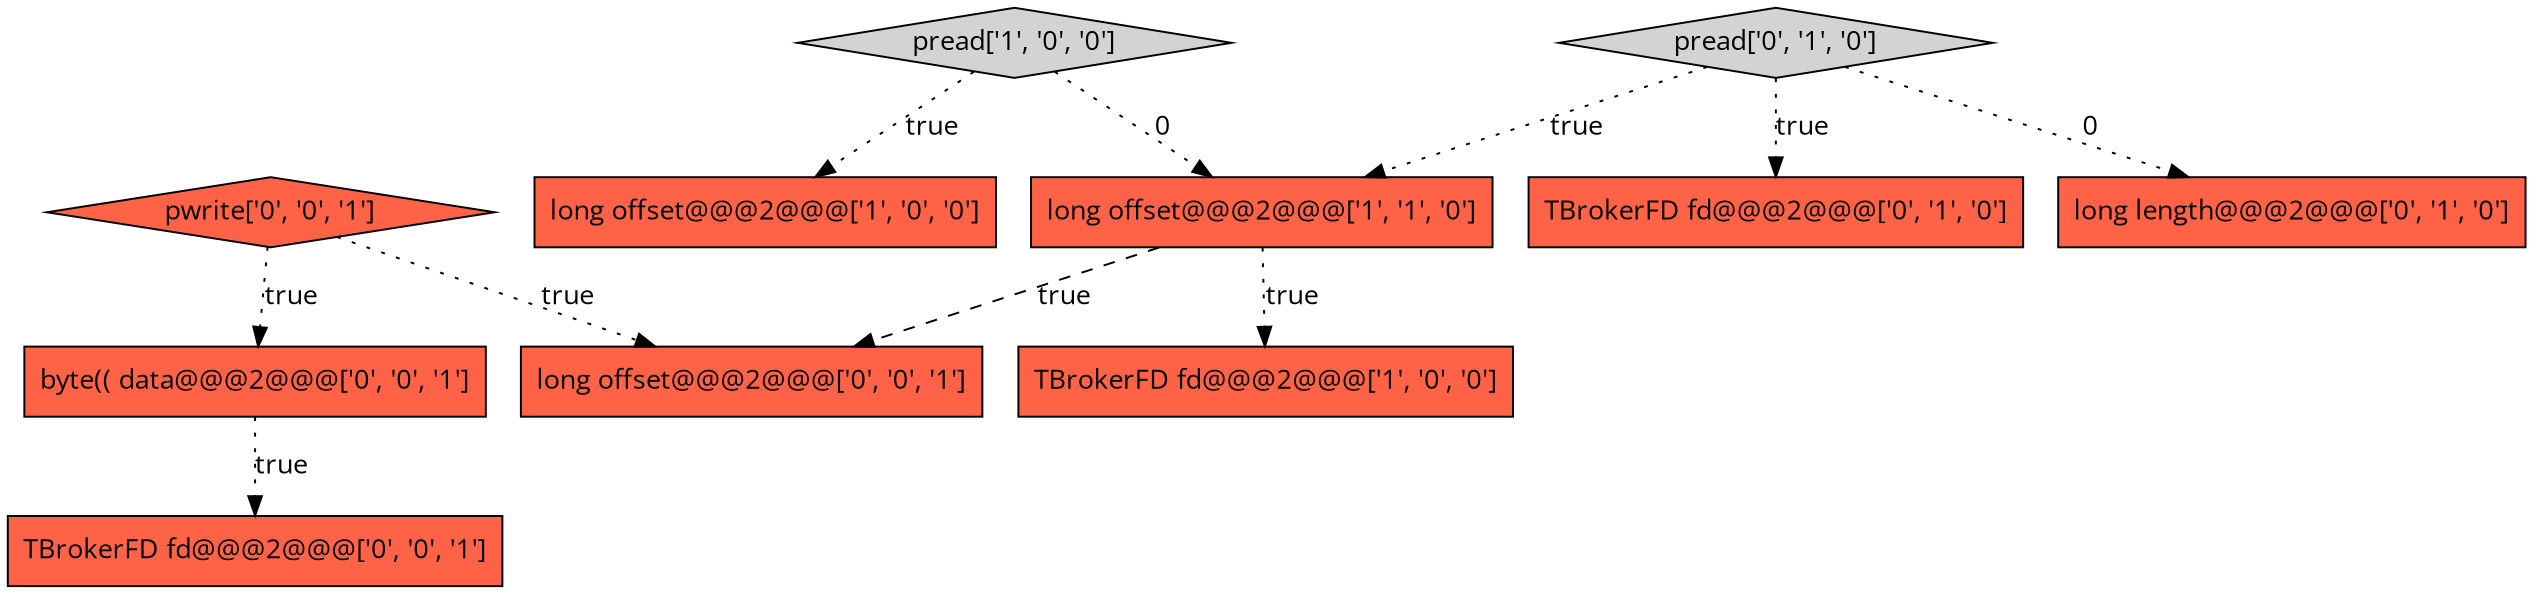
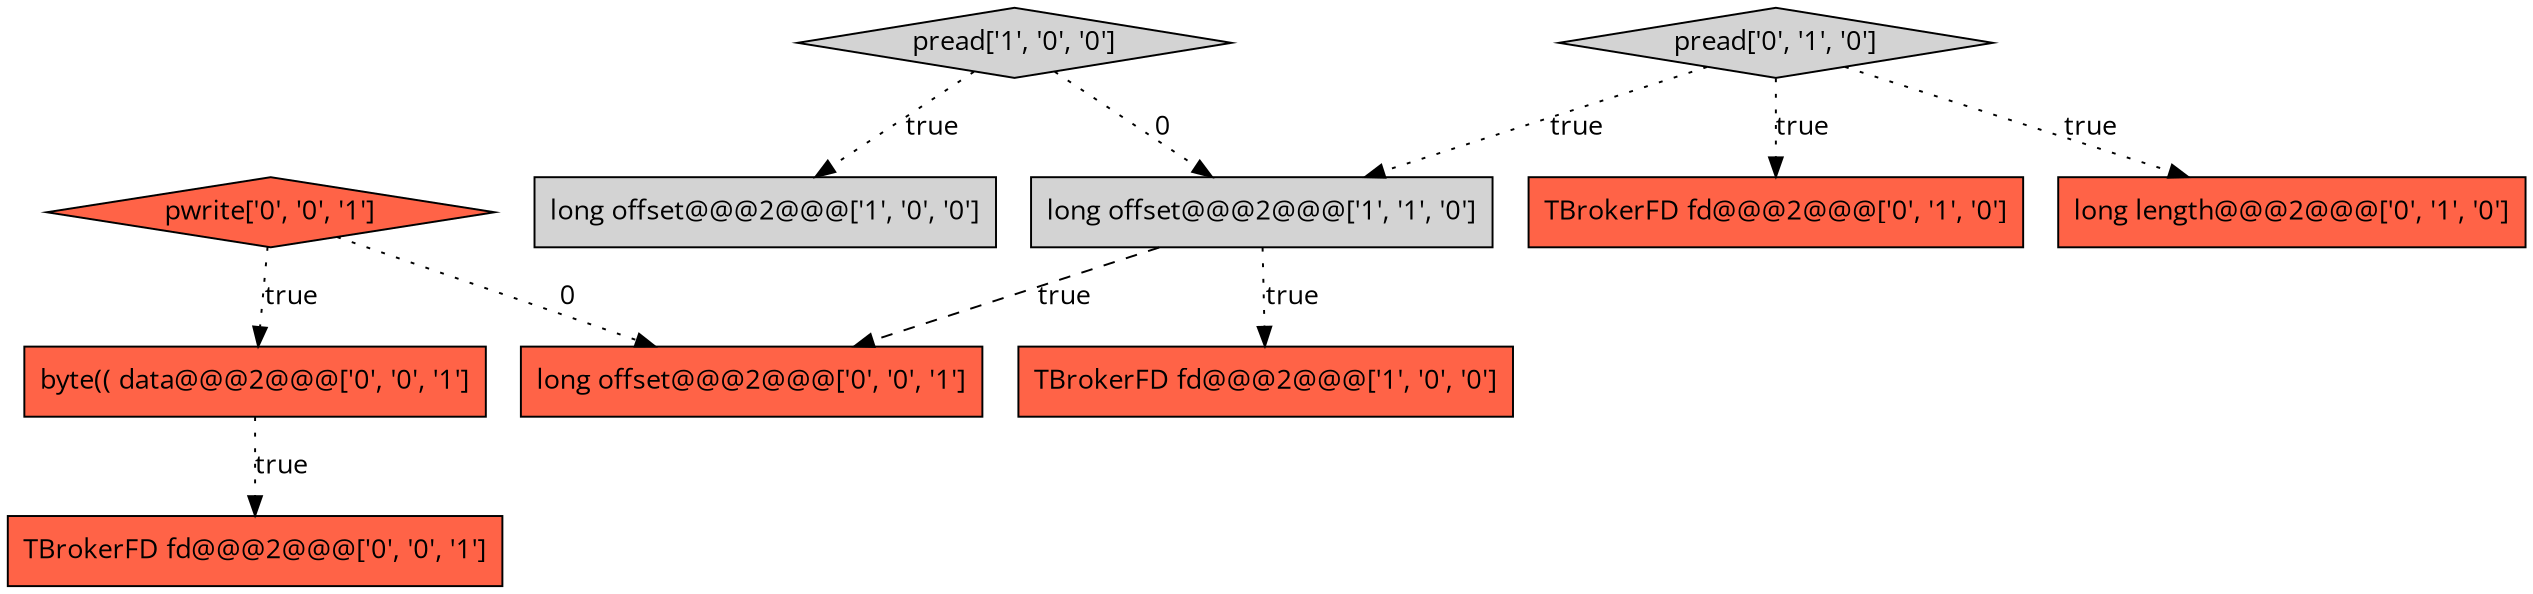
edge "pread['0', '1', '0']" -> "long length@@@2@@@['0', '1', '0']": label "0" -> "true"
node "long offset@@@2@@@['1', '0', '0']": fillcolor tomato -> lightgray
node "long offset@@@2@@@['1', '1', '0']": fillcolor tomato -> lightgray
edge "pwrite['0', '0', '1']" -> "long offset@@@2@@@['0', '0', '1']": label "true" -> "0"
